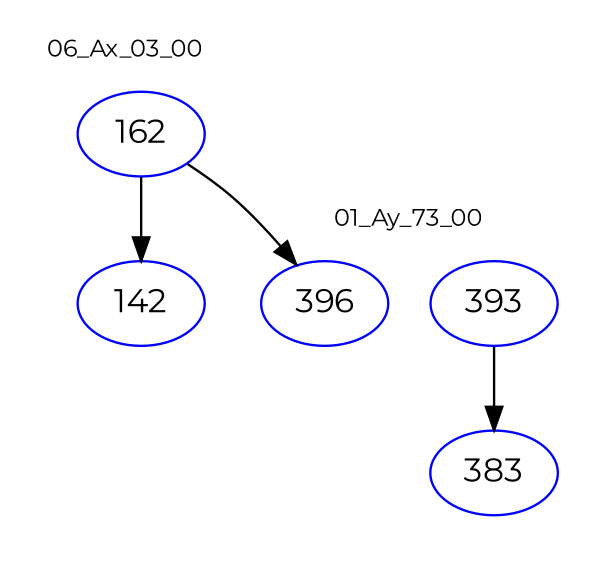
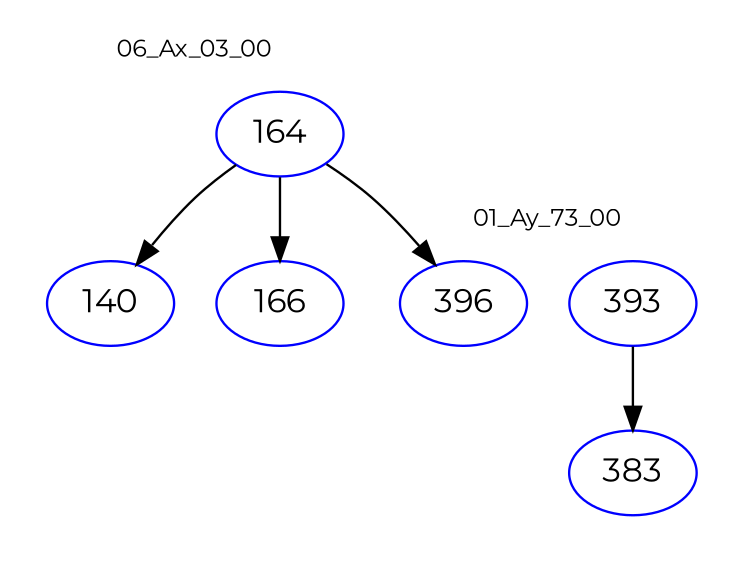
node "162": label "162" -> "164"
node "142": label "142" -> "140"
node "166": added
